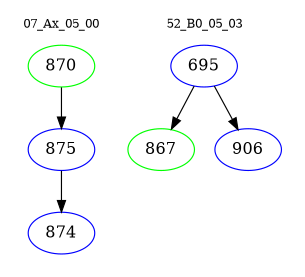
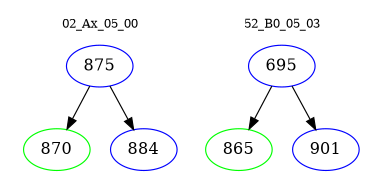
cluster "07_Ax_05_00": label "07_Ax_05_00" -> "02_Ax_05_00"
edge "870" -> "875": reversed
node "867": label "867" -> "865"
node "906": label "906" -> "901"
node "874": label "874" -> "884"
